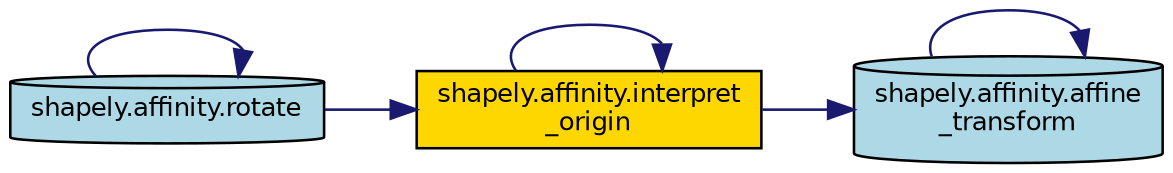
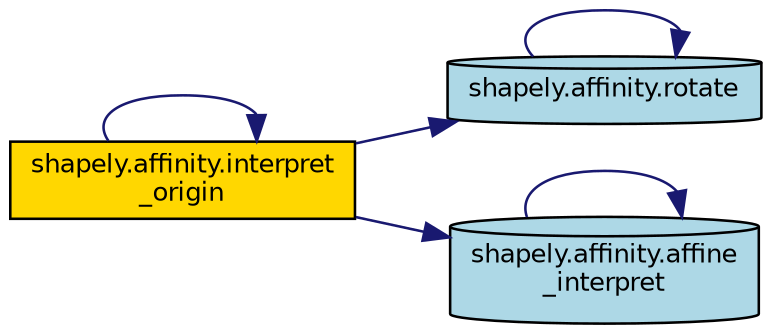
edge "shapely.affinity.rotate" -> "shapely.affinity.interpret _origin": reversed
node "shapely.affinity.affine _transform": label "shapely.affinity.affine _transform" -> "shapely.affinity.affine _interpret"
